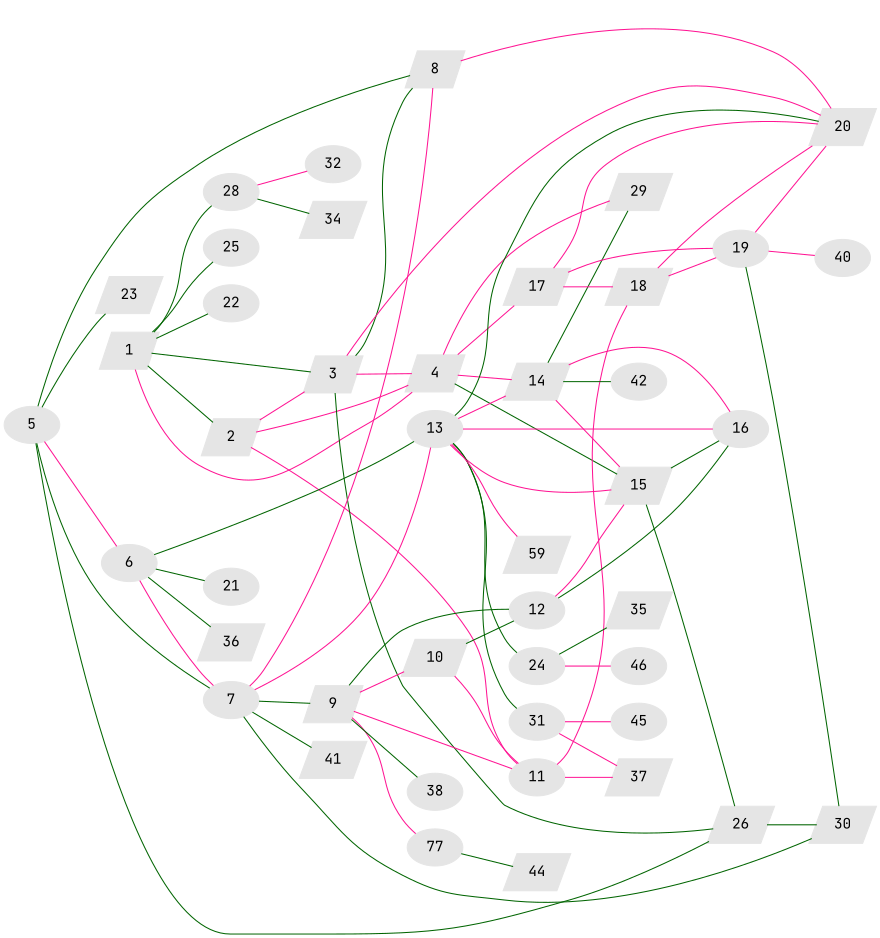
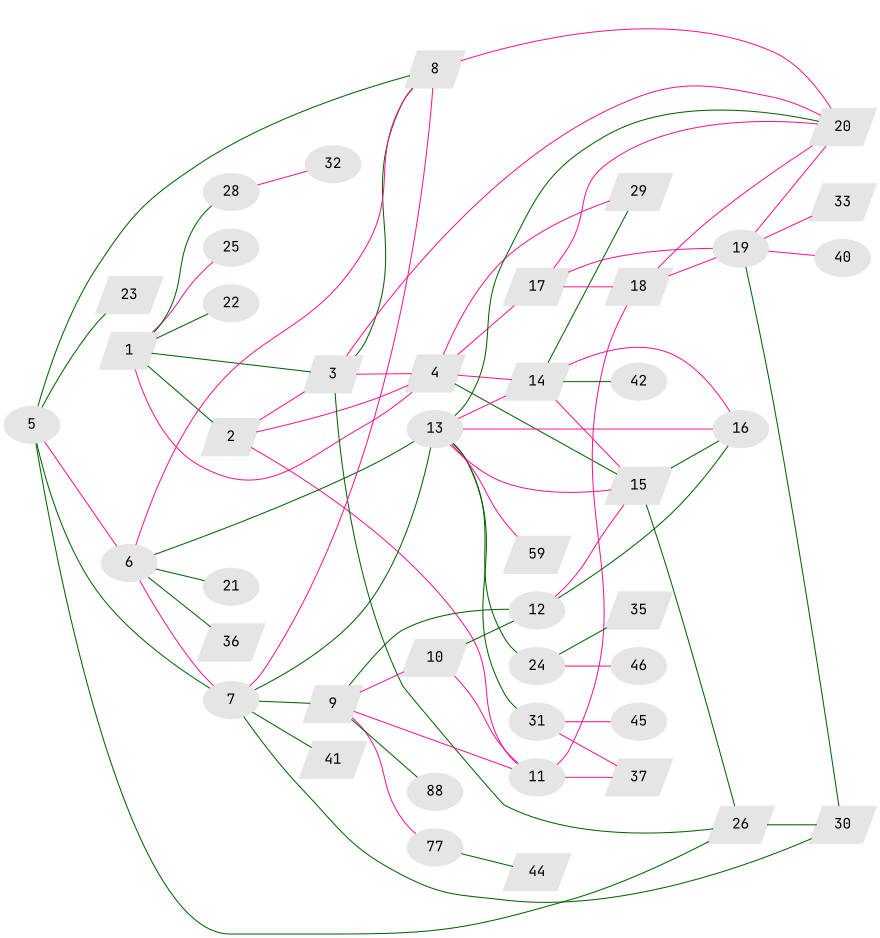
node "33": added
node "34": removed
edge "25" -- "1": color darkgreen -> deeppink
edge "8" -- "6": added
edge "13" -- "7": color deeppink -> darkgreen
node "38": label "38" -> "88"
